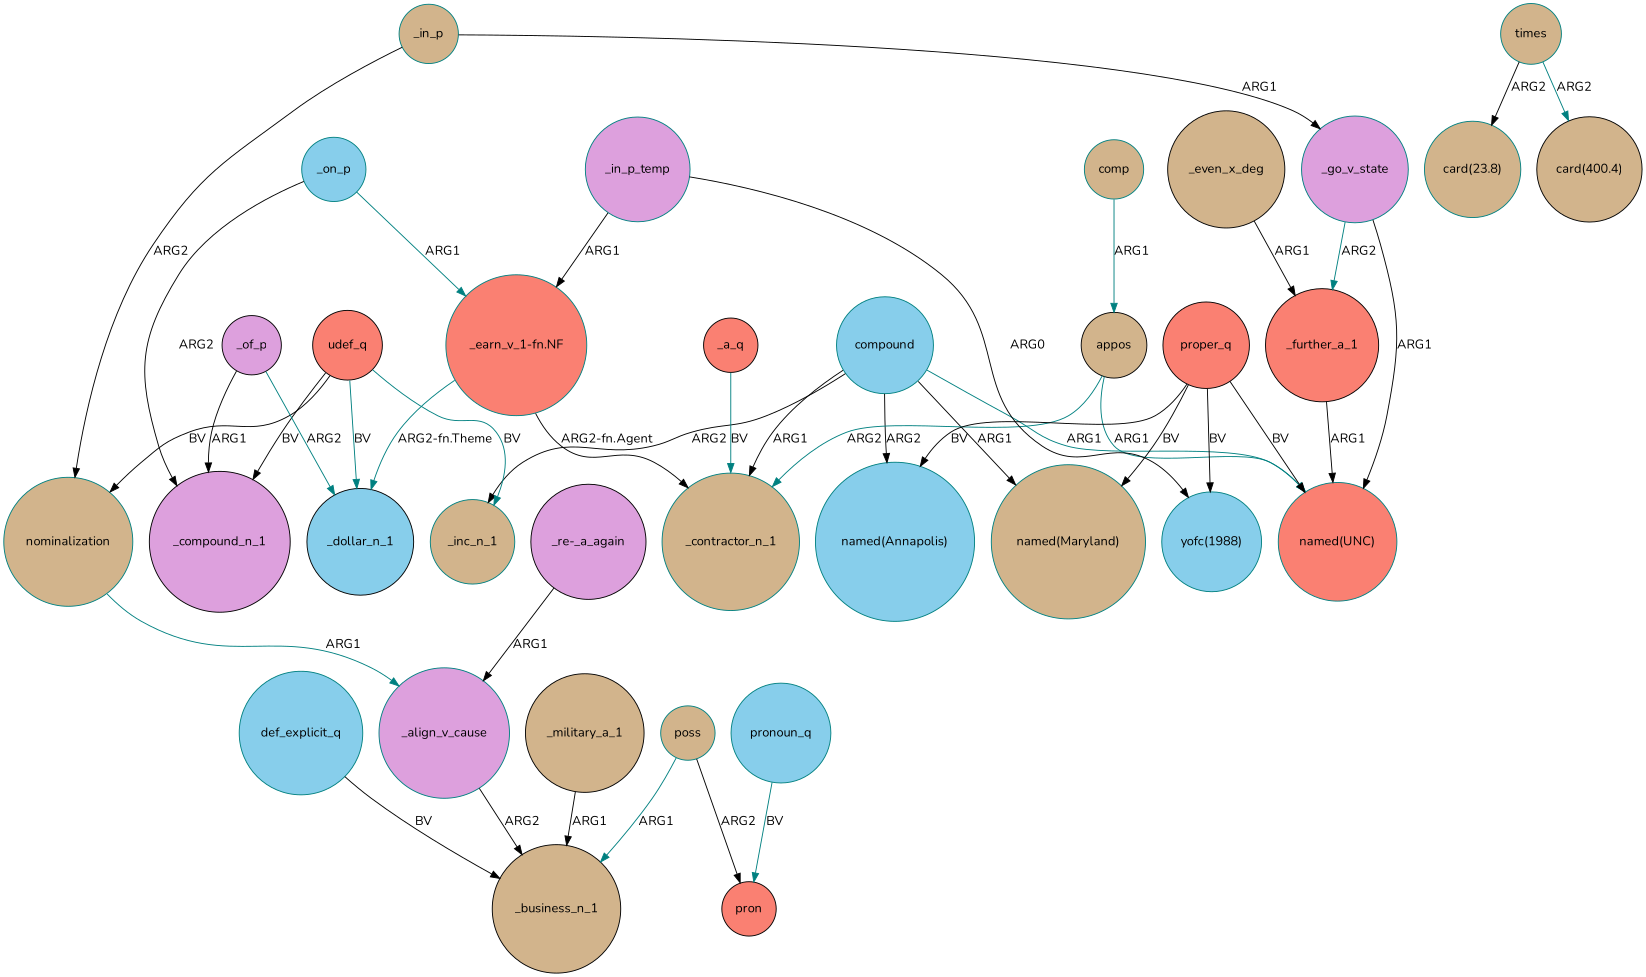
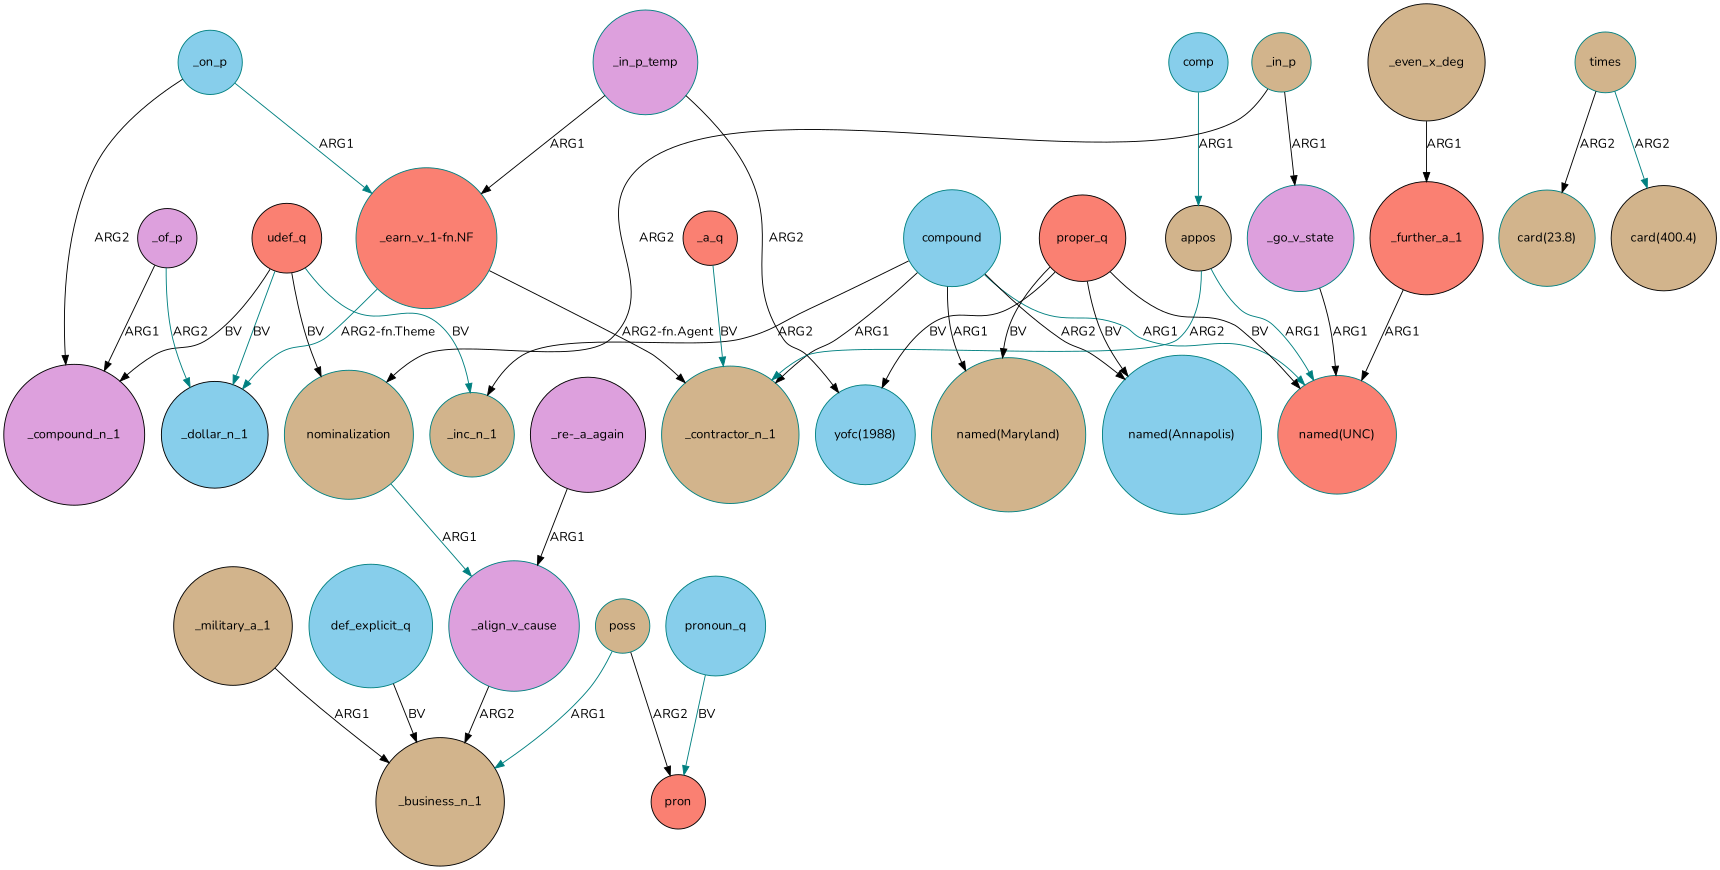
node "comp": fillcolor tan -> skyblue
edge "_go_v_state" -> "_further_a_1": removed, label "ARG2"
edge "_in_p_temp" -> "yofc(1988)": label "ARG0" -> "ARG2"
